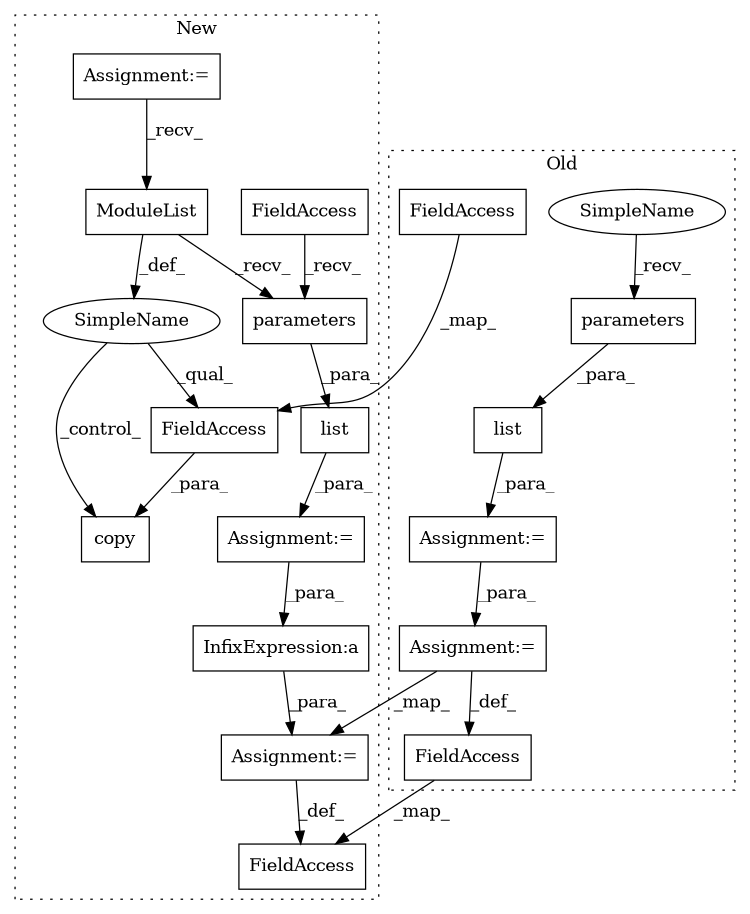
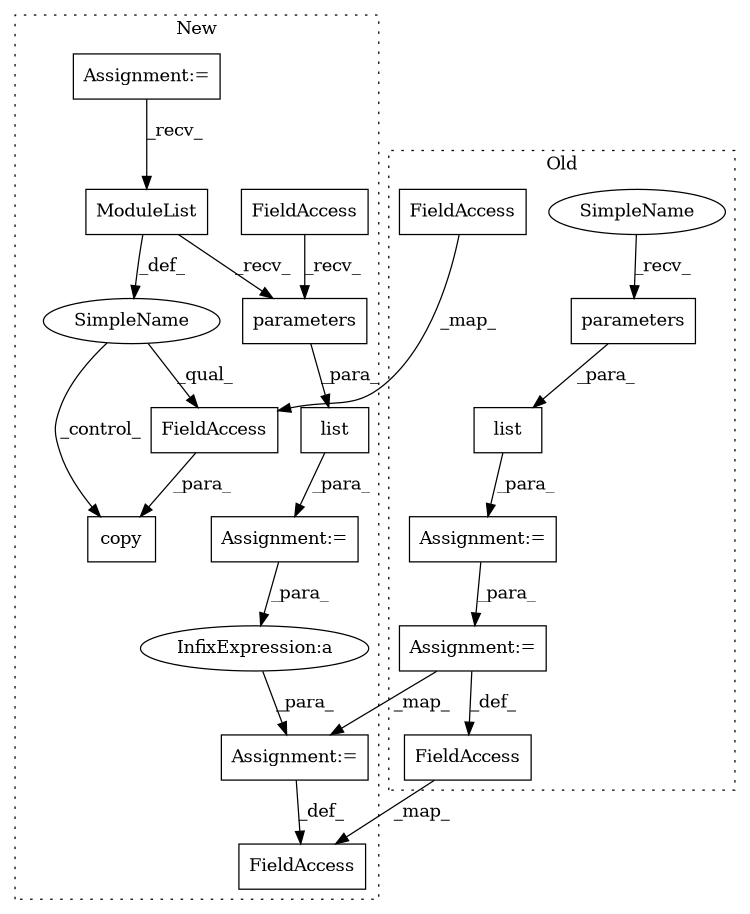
node "InfixExpression:a": shape box -> ellipse
